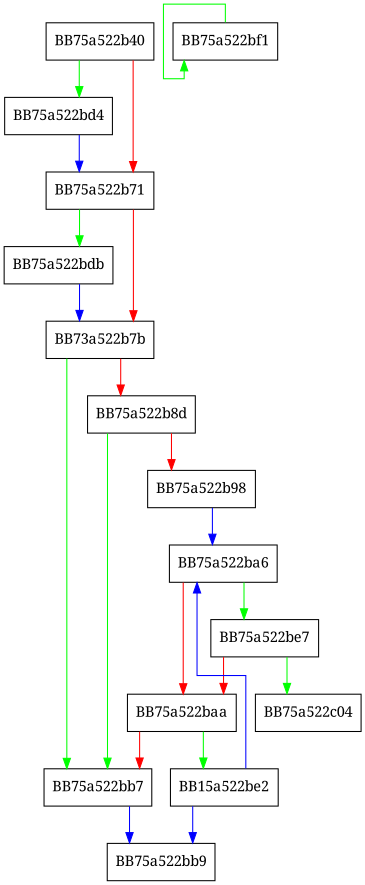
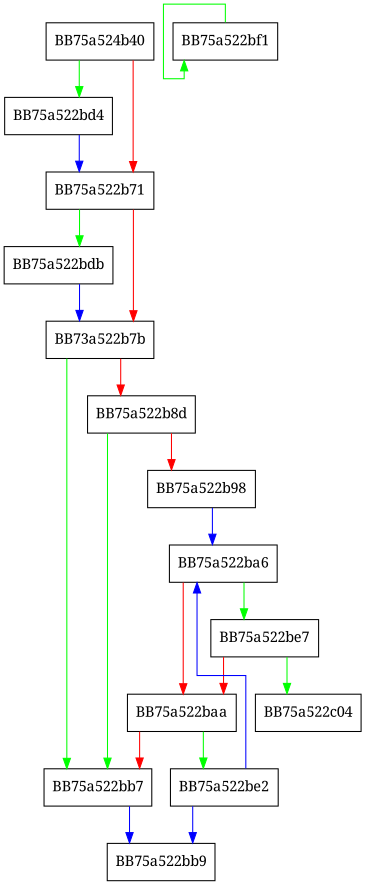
node "BB75a522b40": label "BB75a522b40" -> "BB75a524b40"
node "BB15a522be2": label "BB15a522be2" -> "BB75a522be2"
